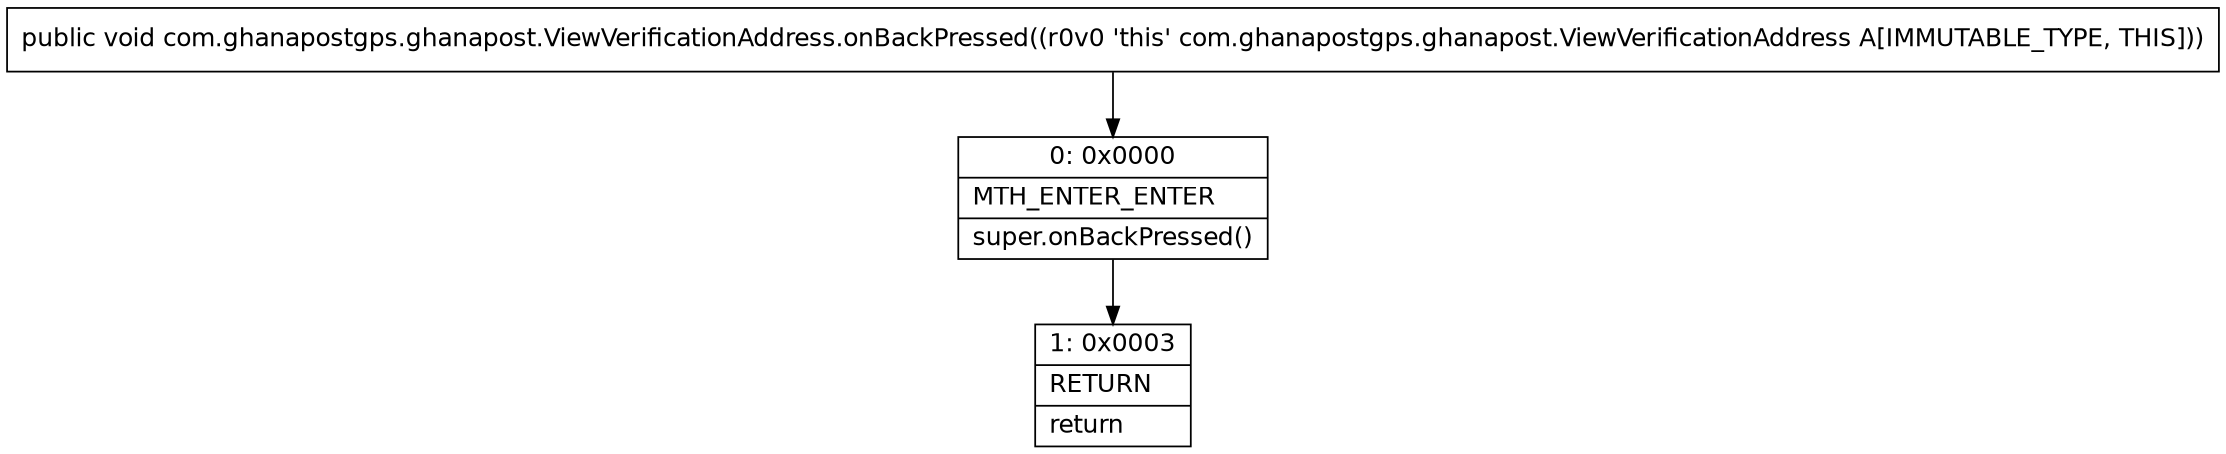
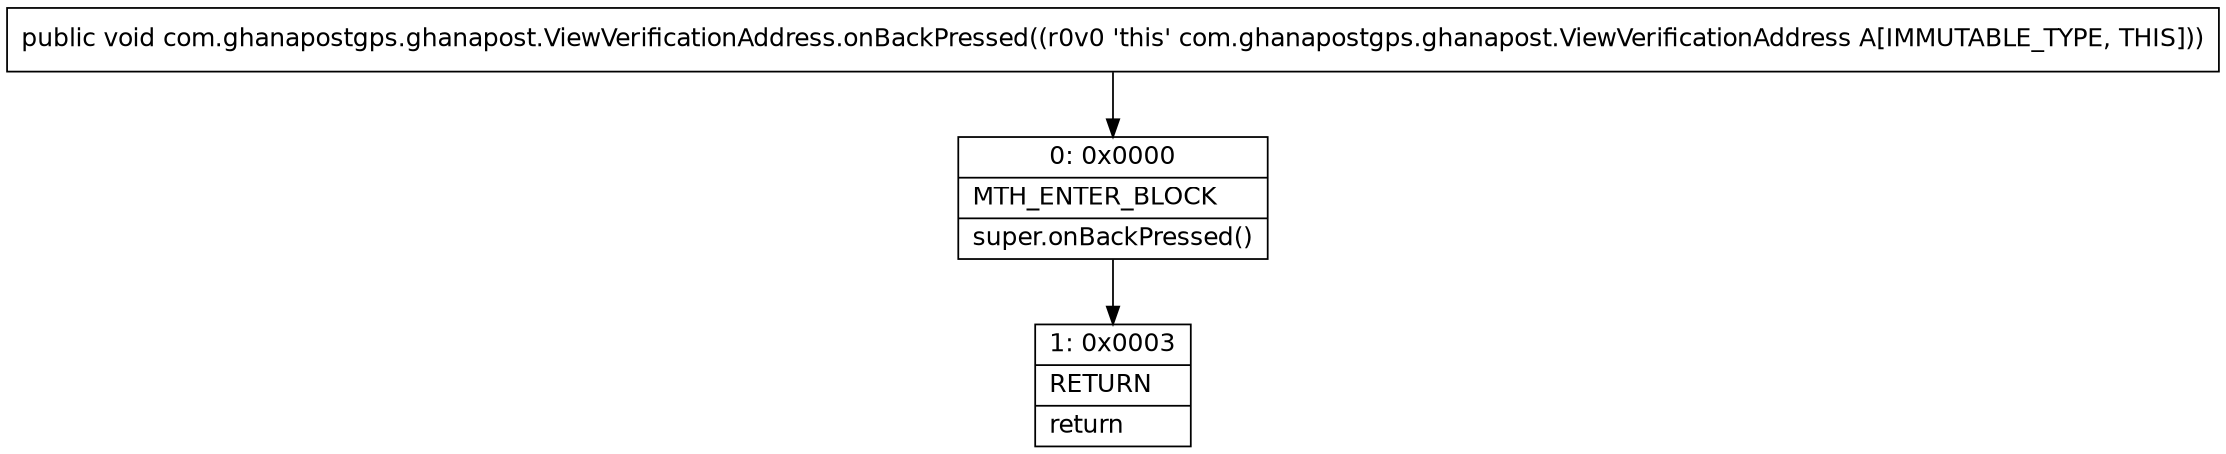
node "0: 0x0000": text "MTH_ENTER_ENTER" -> "MTH_ENTER_BLOCK"
